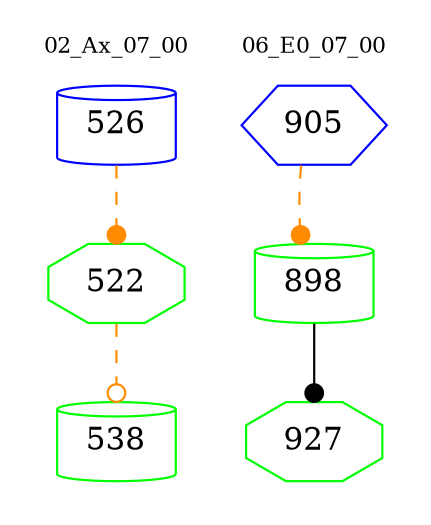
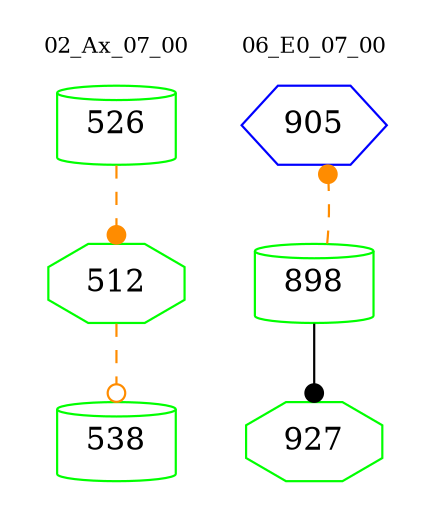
node "526": color blue -> green
edge "905" -> "898": reversed
node "522": label "522" -> "512"
